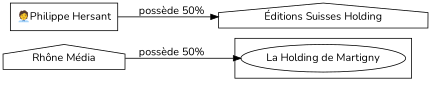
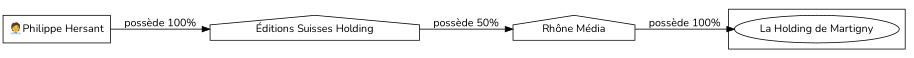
edge "🧑‍💼Philippe Hersant" -> "Éditions Suisses Holding": label "possède 50%" -> "possède 100%"
edge "Éditions Suisses Holding" -> "Rhône Média": added, label "possède 50%"
edge "Rhône Média" -> "La Holding de Martigny": label "possède 50%" -> "possède 100%"
